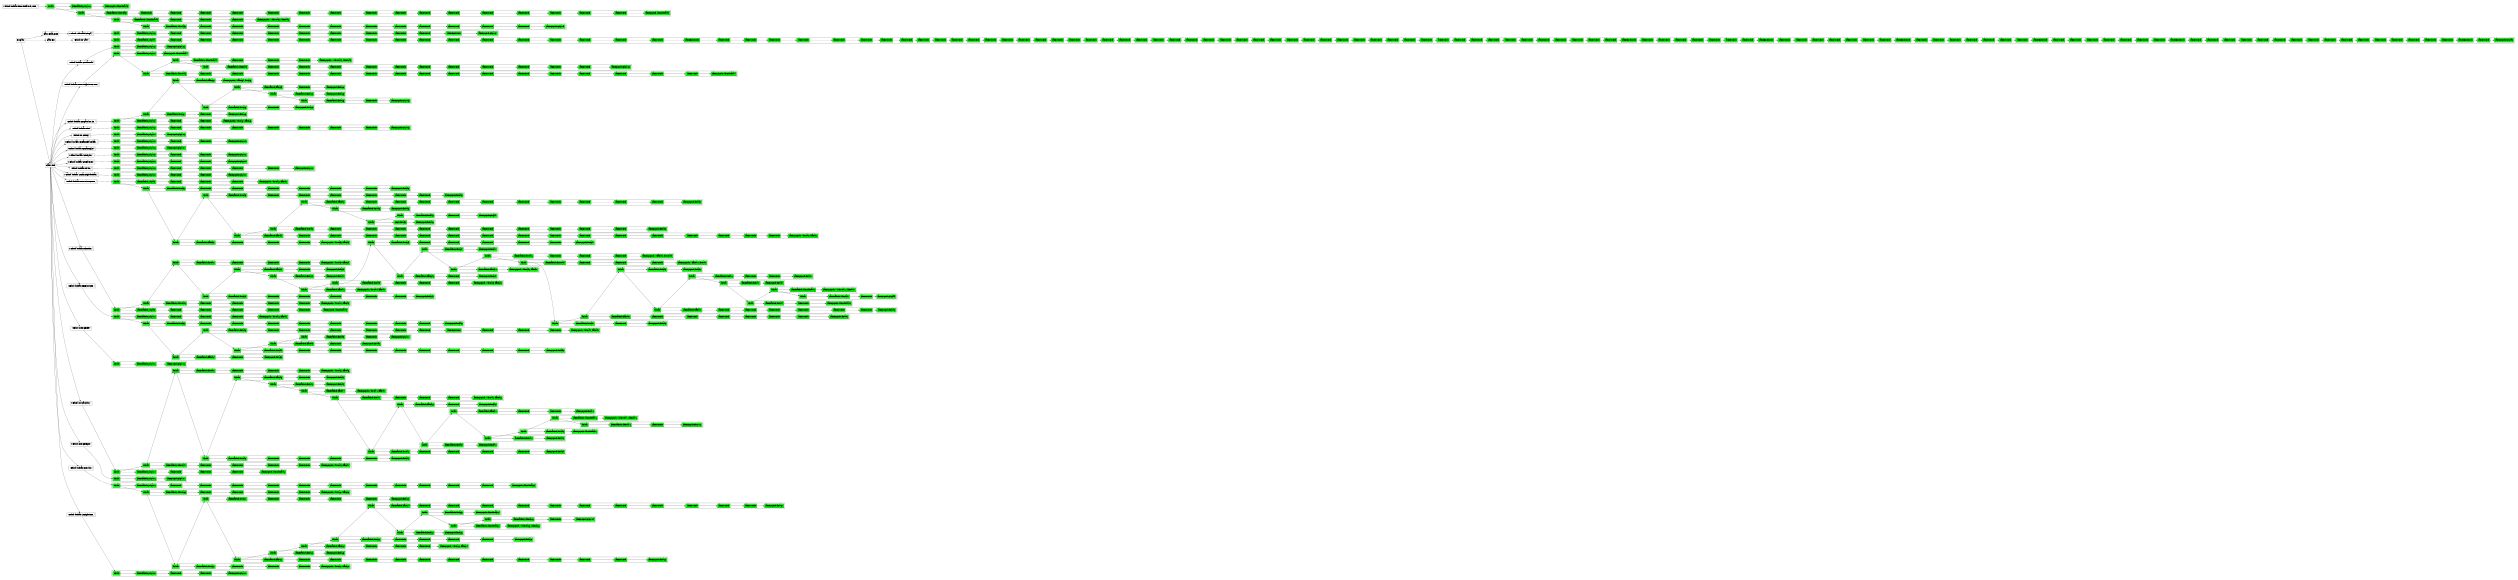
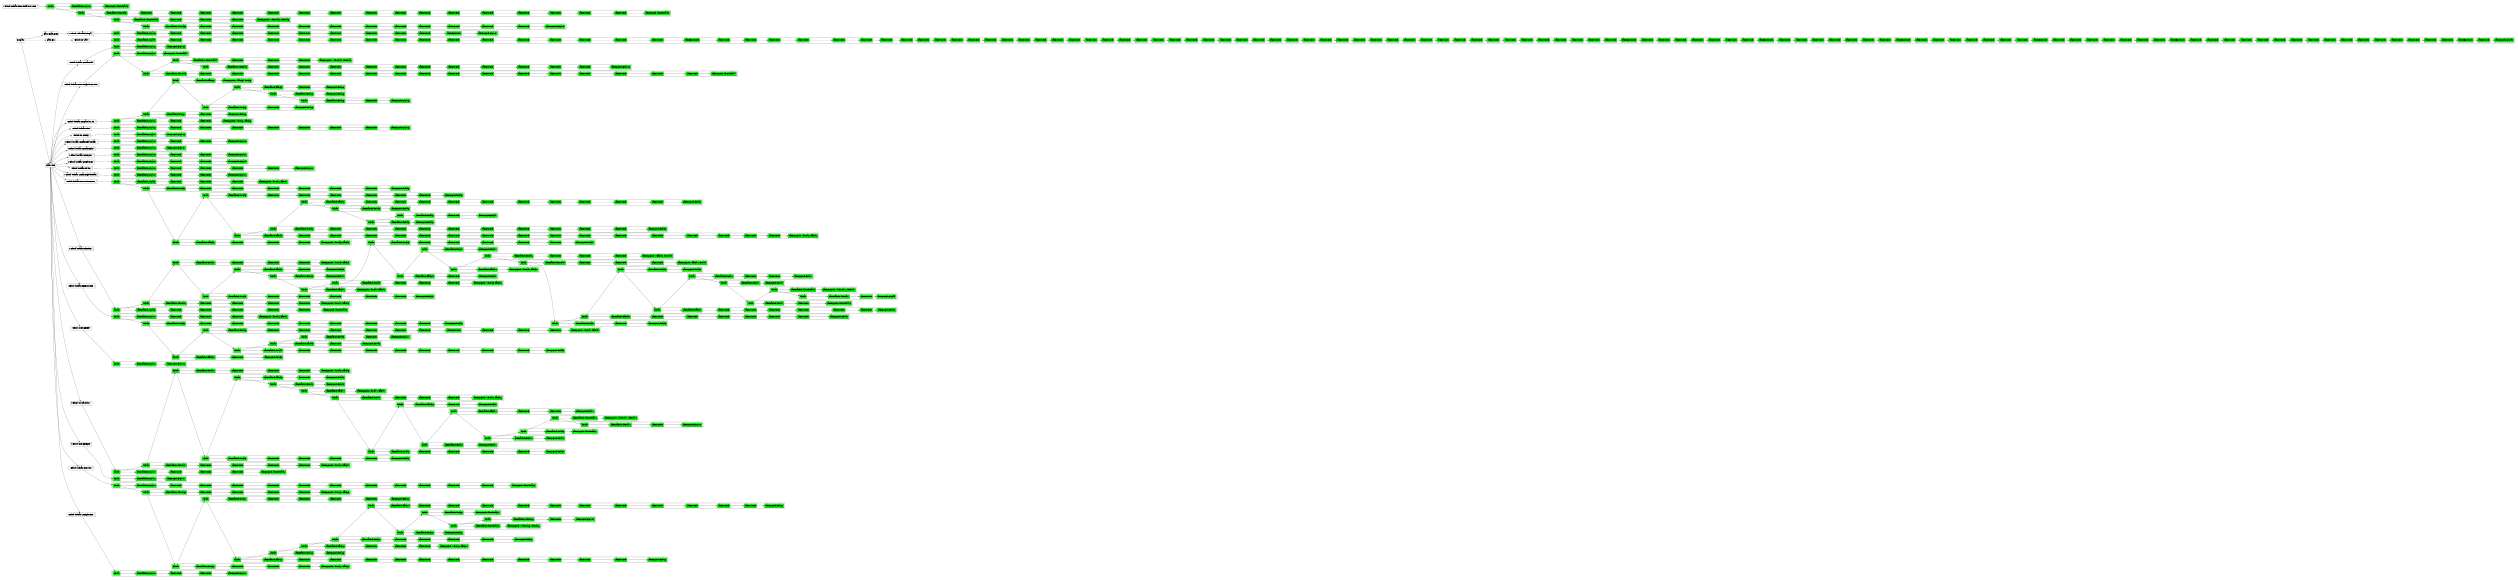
node "SetRight: if_end@935": label "SetRight: if_end@935" -> "StatementLabelNode: if_end@935"
